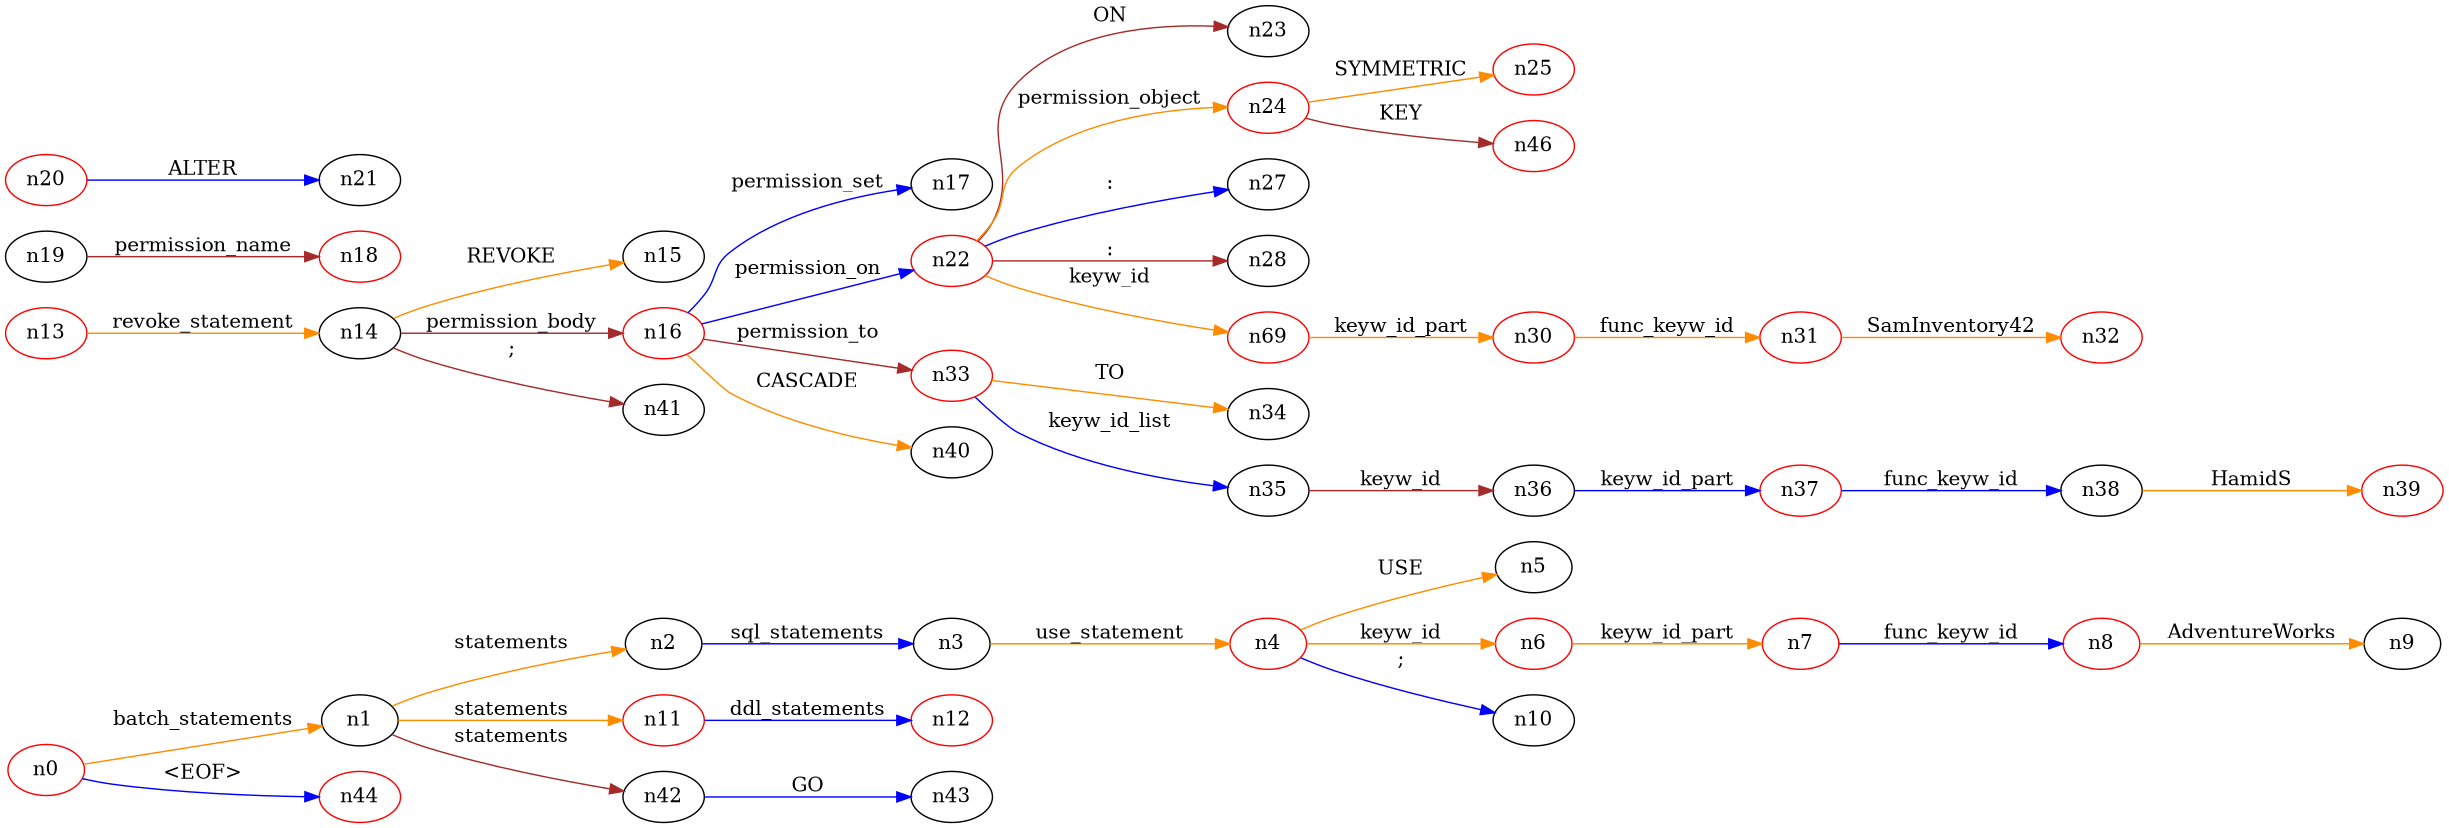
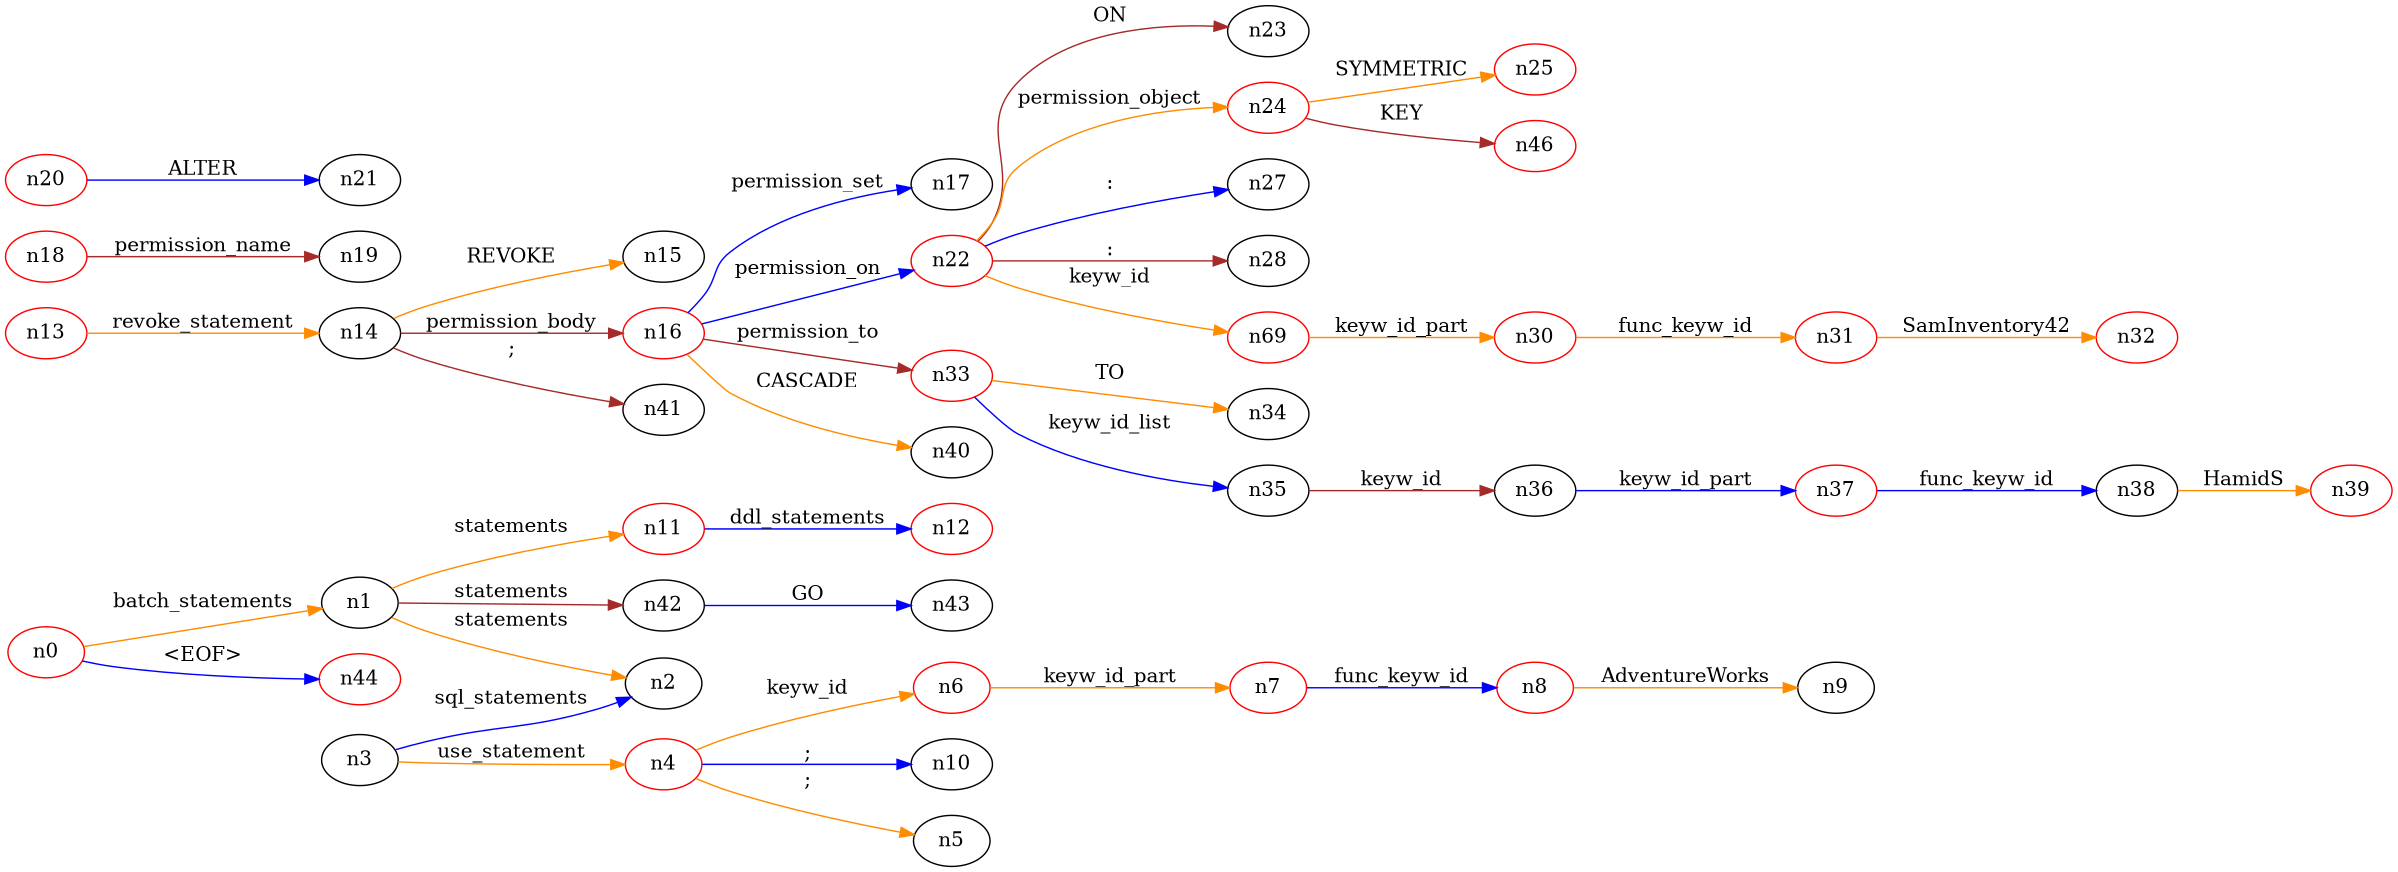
edge "n19" -> "n18": reversed
edge "n4" -> "n5": label "USE" -> ";"
edge "n2" -> "n3": reversed
